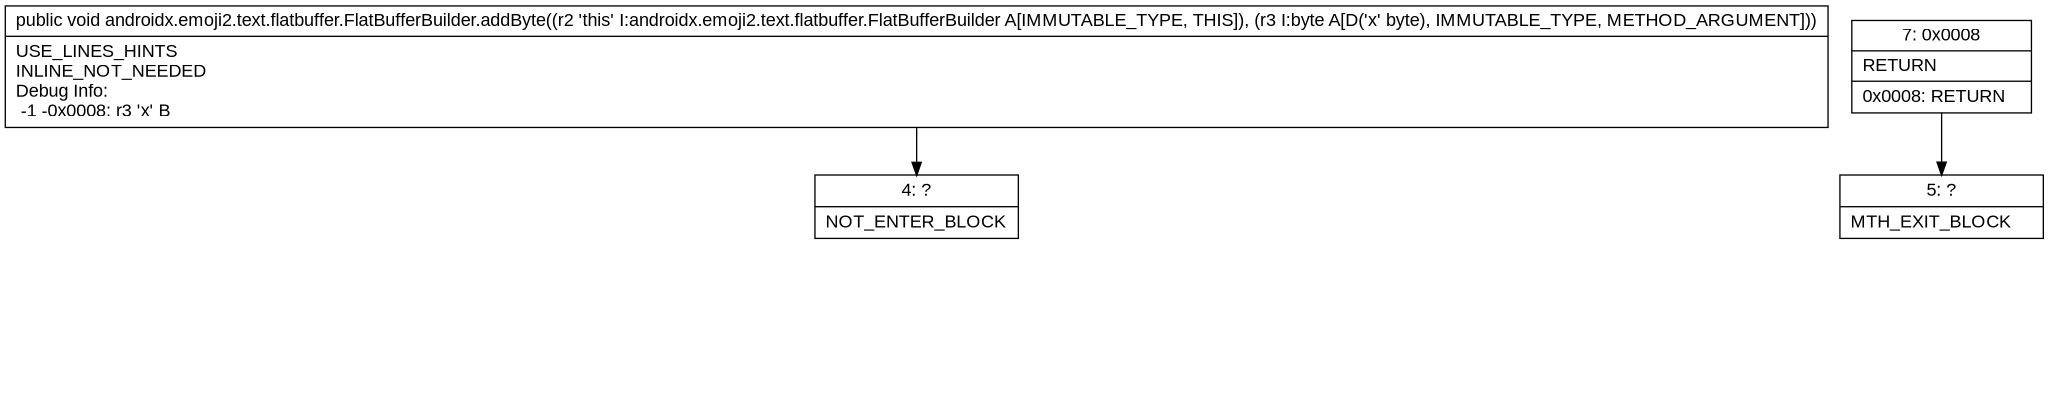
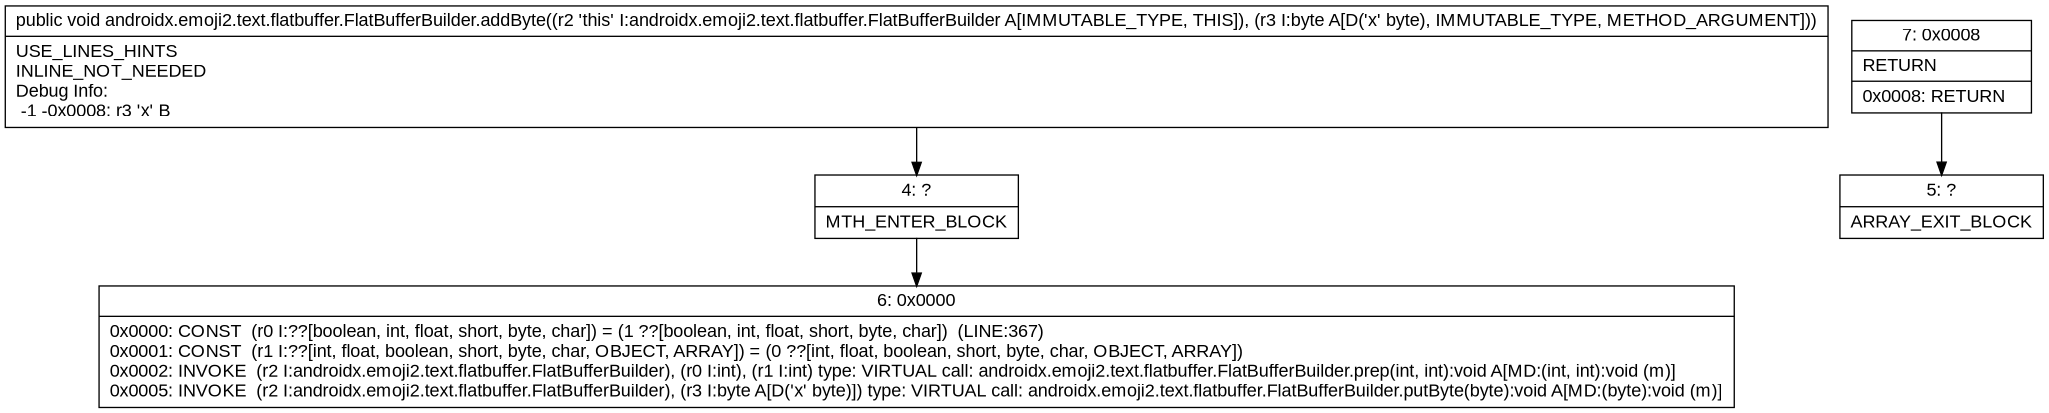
node "4: ?": text "NOT_ENTER_BLOCK" -> "MTH_ENTER_BLOCK"
node "5: ?": text "MTH_EXIT_BLOCK" -> "ARRAY_EXIT_BLOCK"
node "6: 0x0000": added
